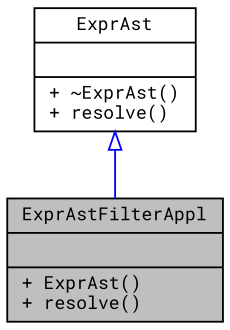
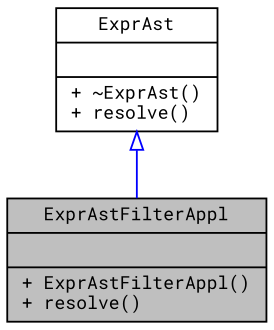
node "ExprAstFilterAppl": text "+ ExprAst()" -> "+ ExprAstFilterAppl()"
